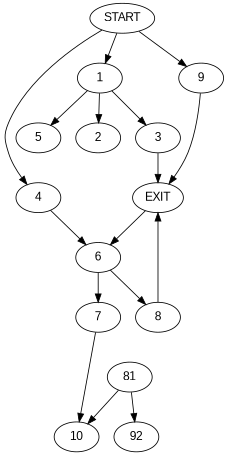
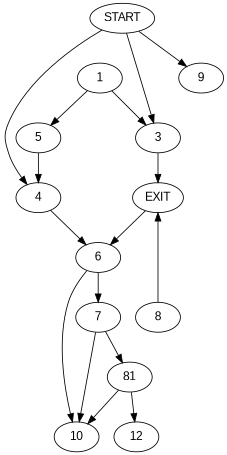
edge "START" -> "1": now "START" -> "3"
edge "9" -> "EXIT": removed
node "2": removed
edge "5" -> "4": added
edge "6" -> "8": now "6" -> "10"
edge "7" -> "81": added
node "92": label "92" -> "12"
